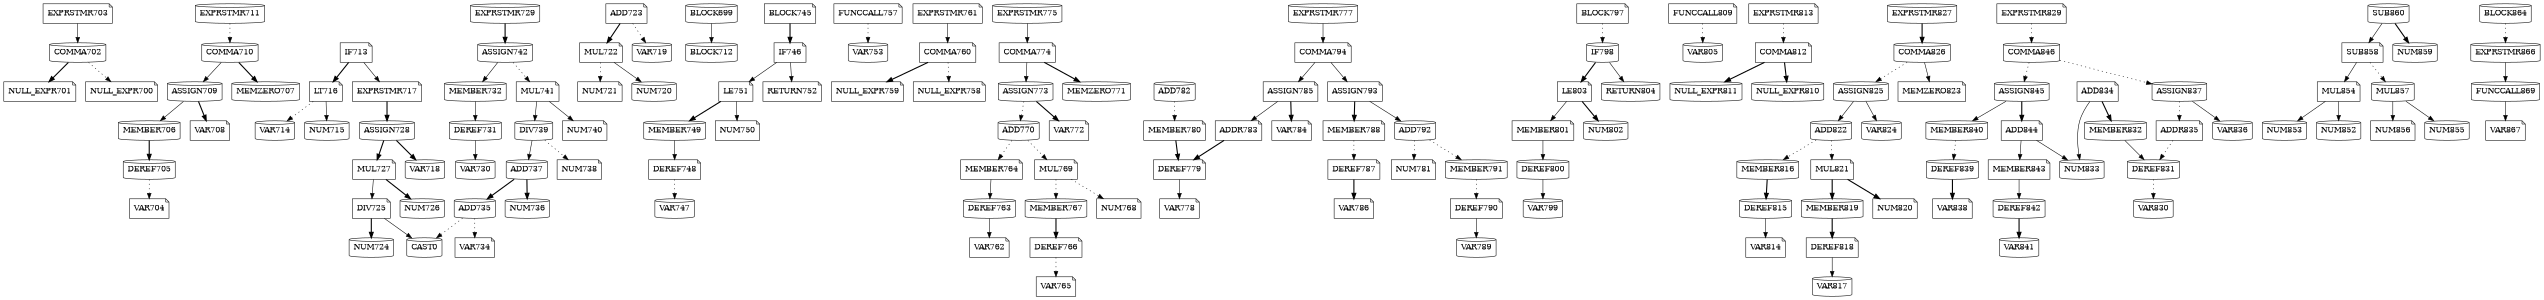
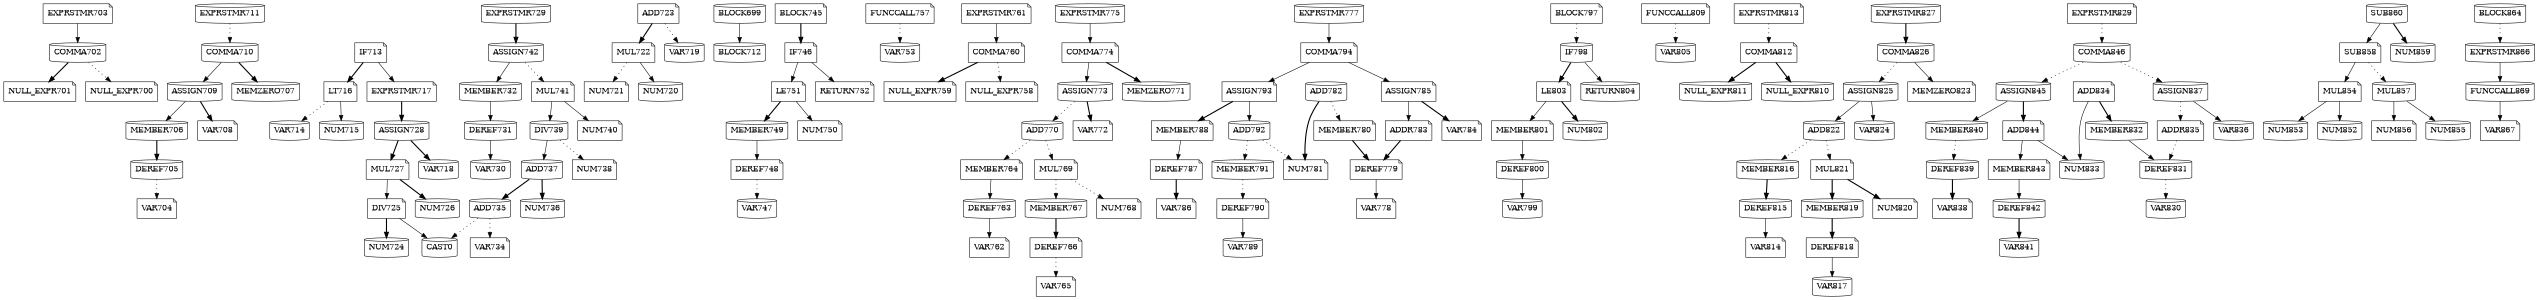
edge "ADD782" -> "NUM781": added
edge "MEMBER788" -> "DEREF787": style dotted -> solid
